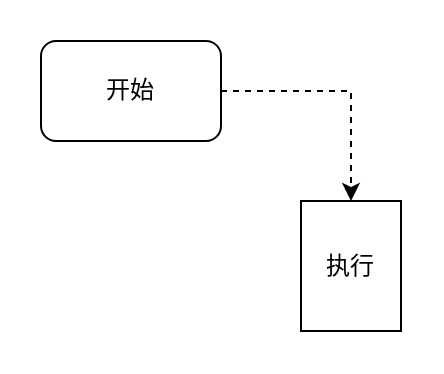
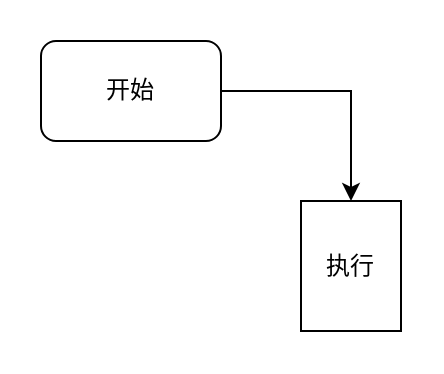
edge "开始" -> "执行": style dashed -> solid
